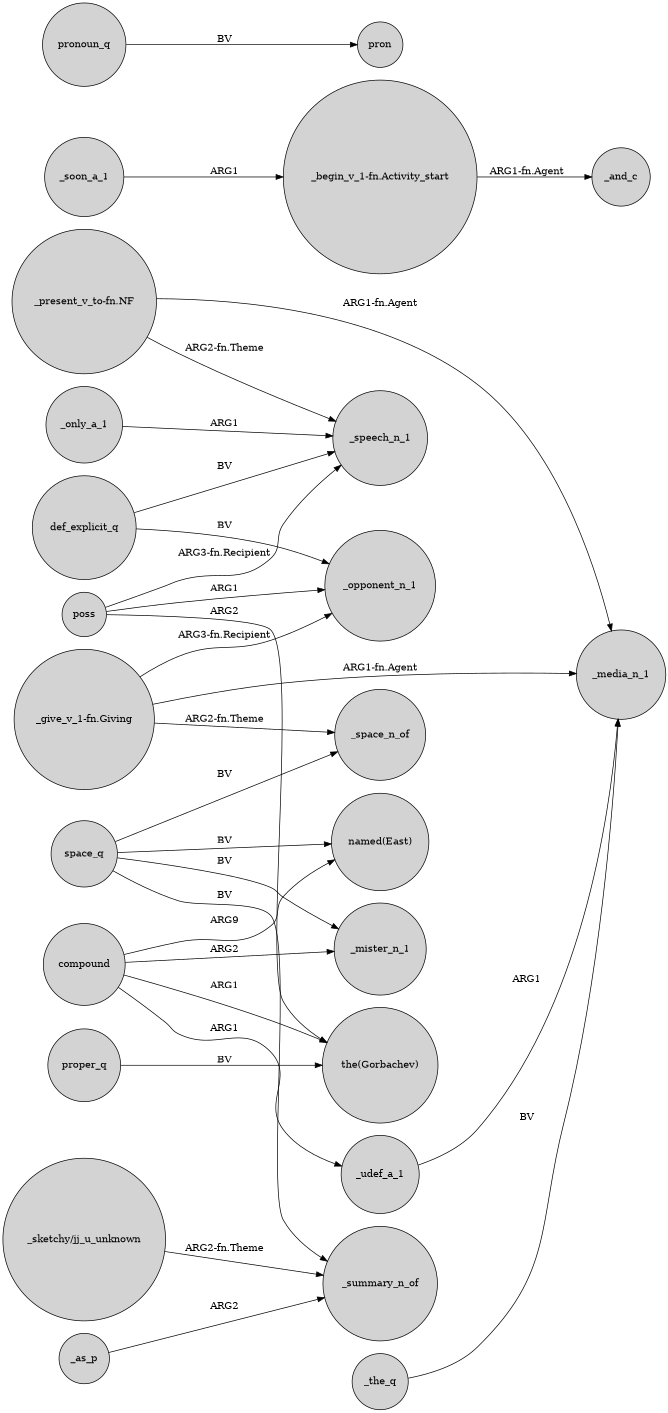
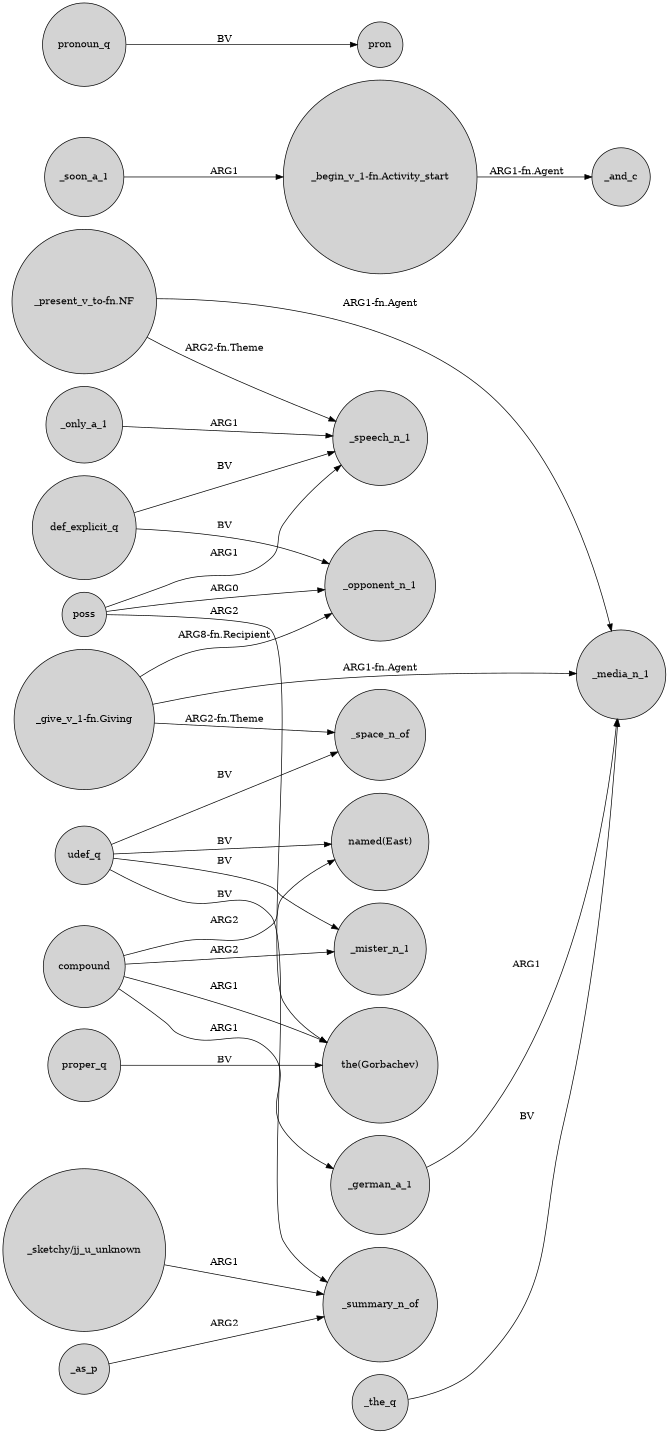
edge "poss" -> "_speech_n_1": label "ARG3-fn.Recipient" -> "ARG1"
edge "poss" -> "_opponent_n_1": label "ARG1" -> "ARG0"
edge "_give_v_1-fn.Giving" -> "_opponent_n_1": label "ARG3-fn.Recipient" -> "ARG8-fn.Recipient"
node "space_q": label "space_q" -> "udef_q"
edge "compound" -> "named(East)": label "ARG9" -> "ARG2"
node "_udef_a_1": label "_udef_a_1" -> "_german_a_1"
edge "_sketchy/jj_u_unknown" -> "_summary_n_of": label "ARG2-fn.Theme" -> "ARG1"
